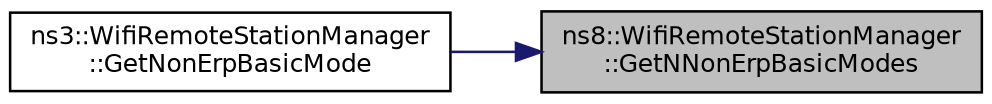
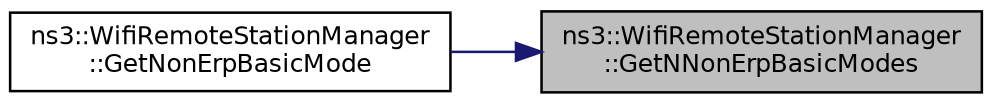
node "ns8::WifiRemoteStationManager ::GetNNonErpBasicModes": label "ns8::WifiRemoteStationManager ::GetNNonErpBasicModes" -> "ns3::WifiRemoteStationManager ::GetNNonErpBasicModes"
